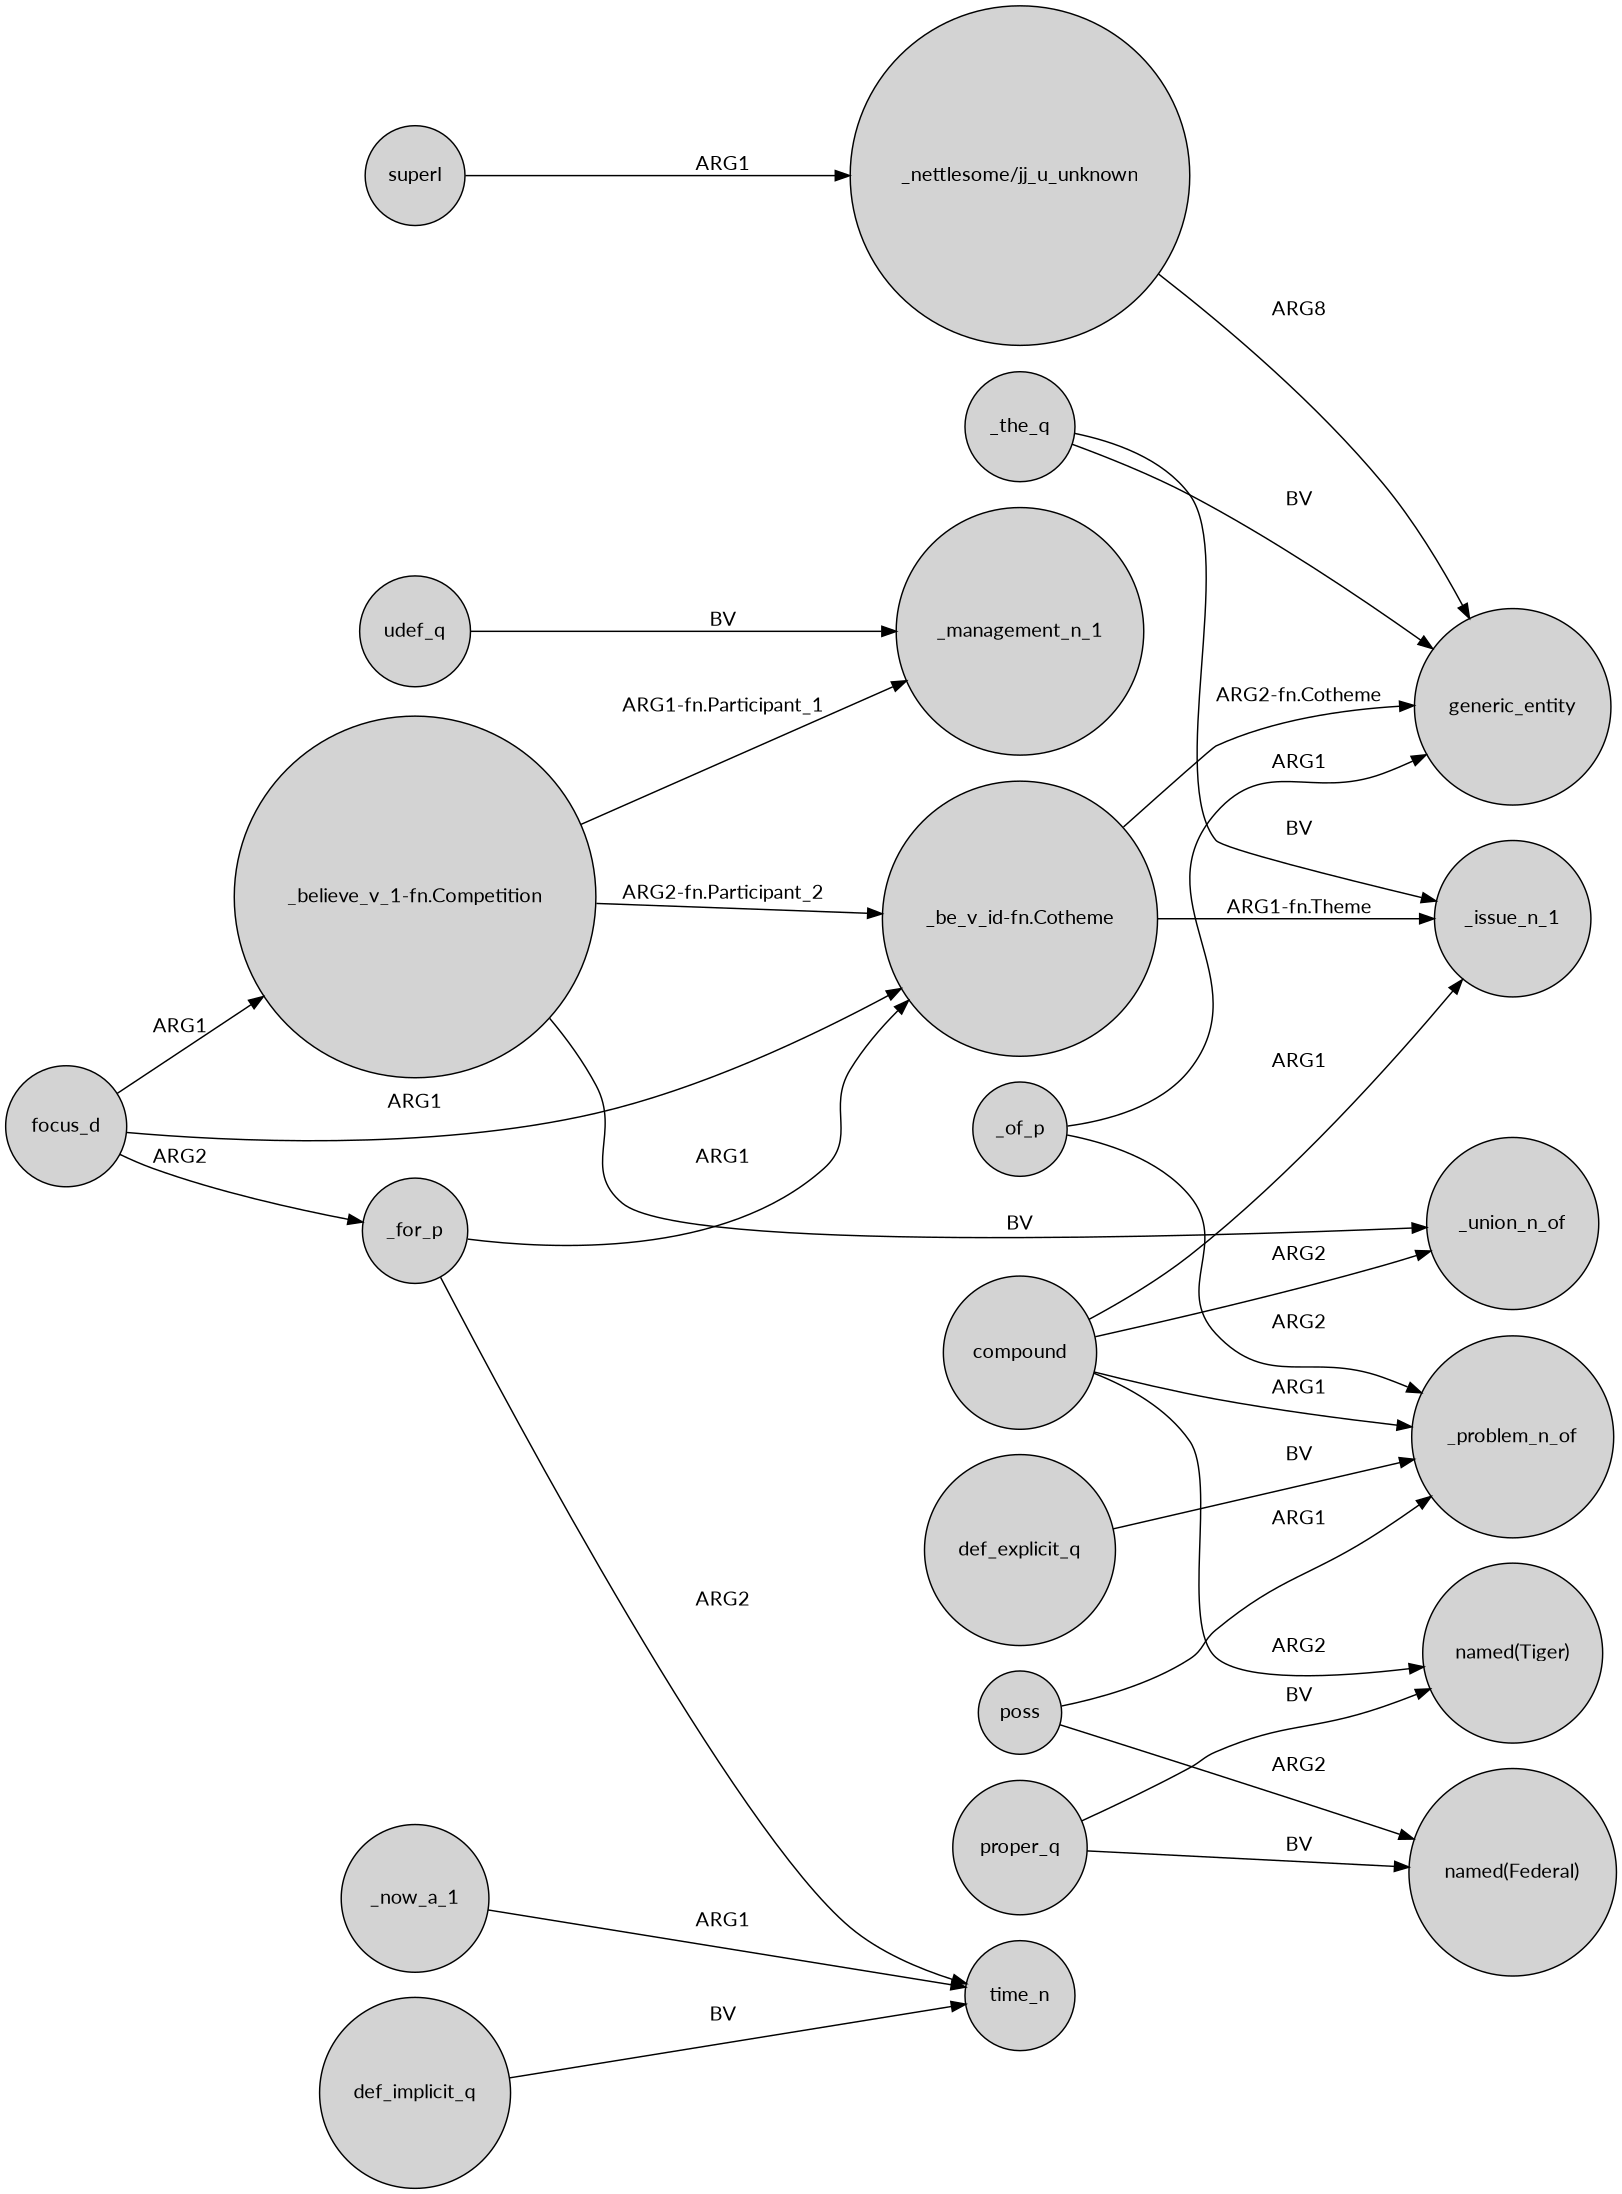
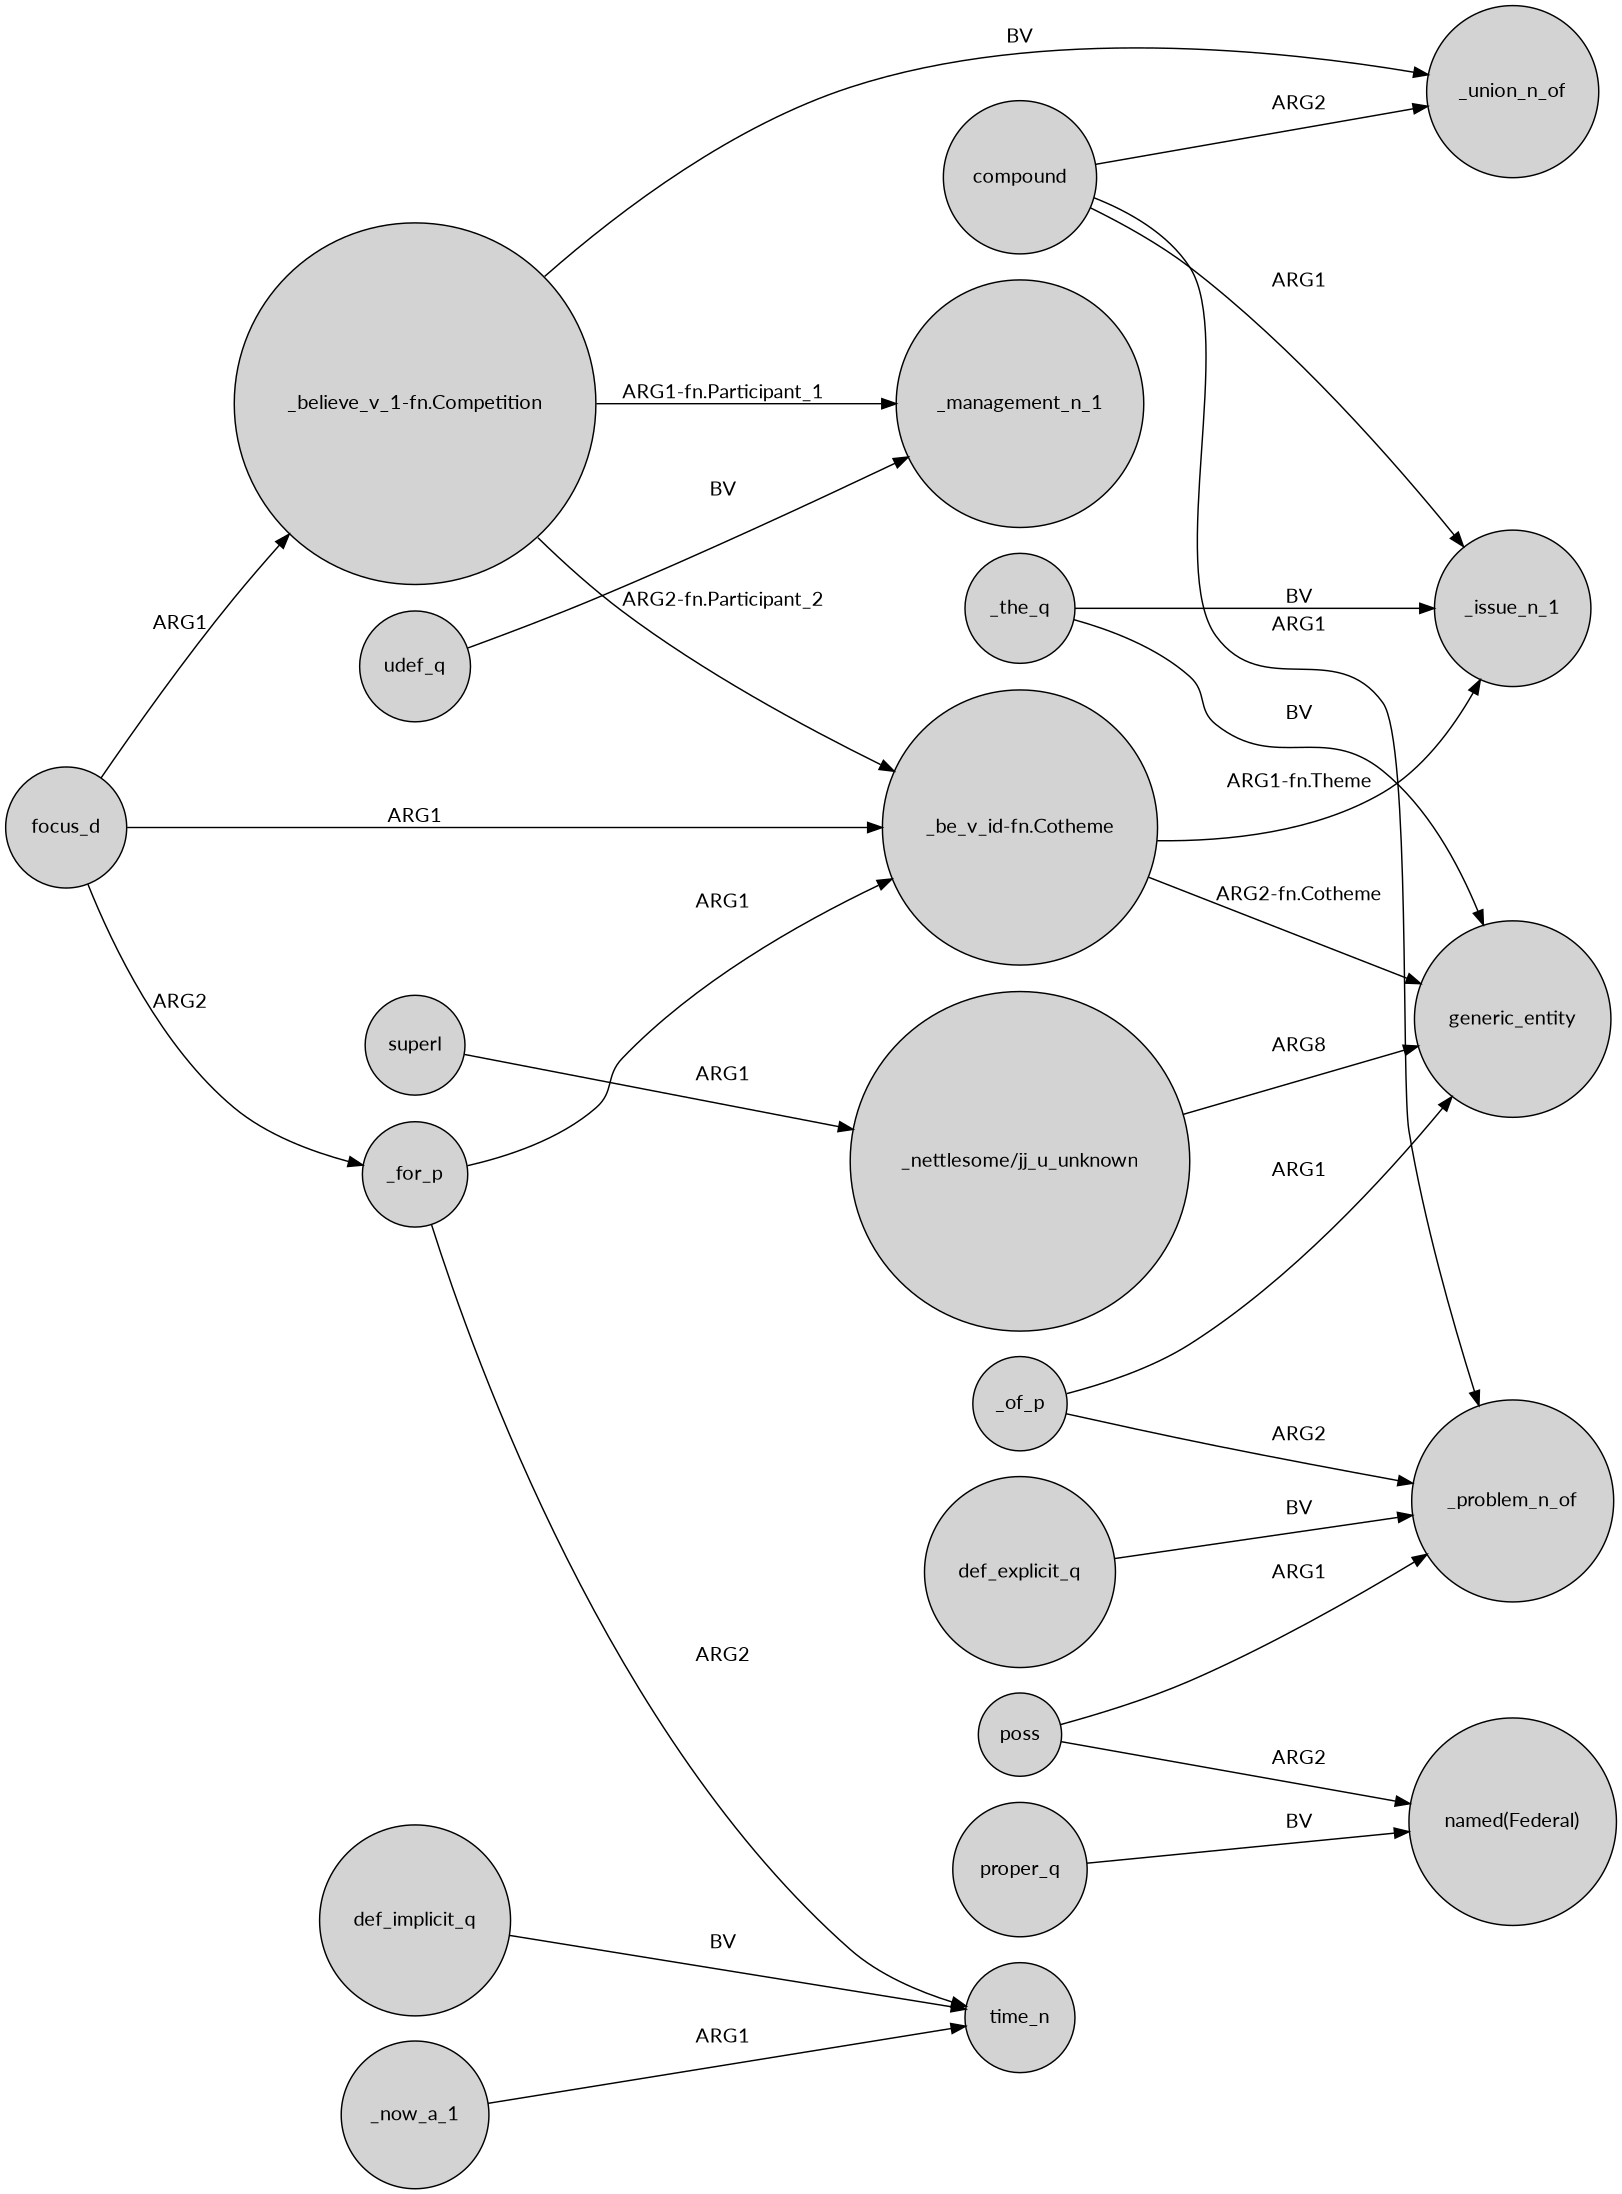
node "named(Tiger)": removed
